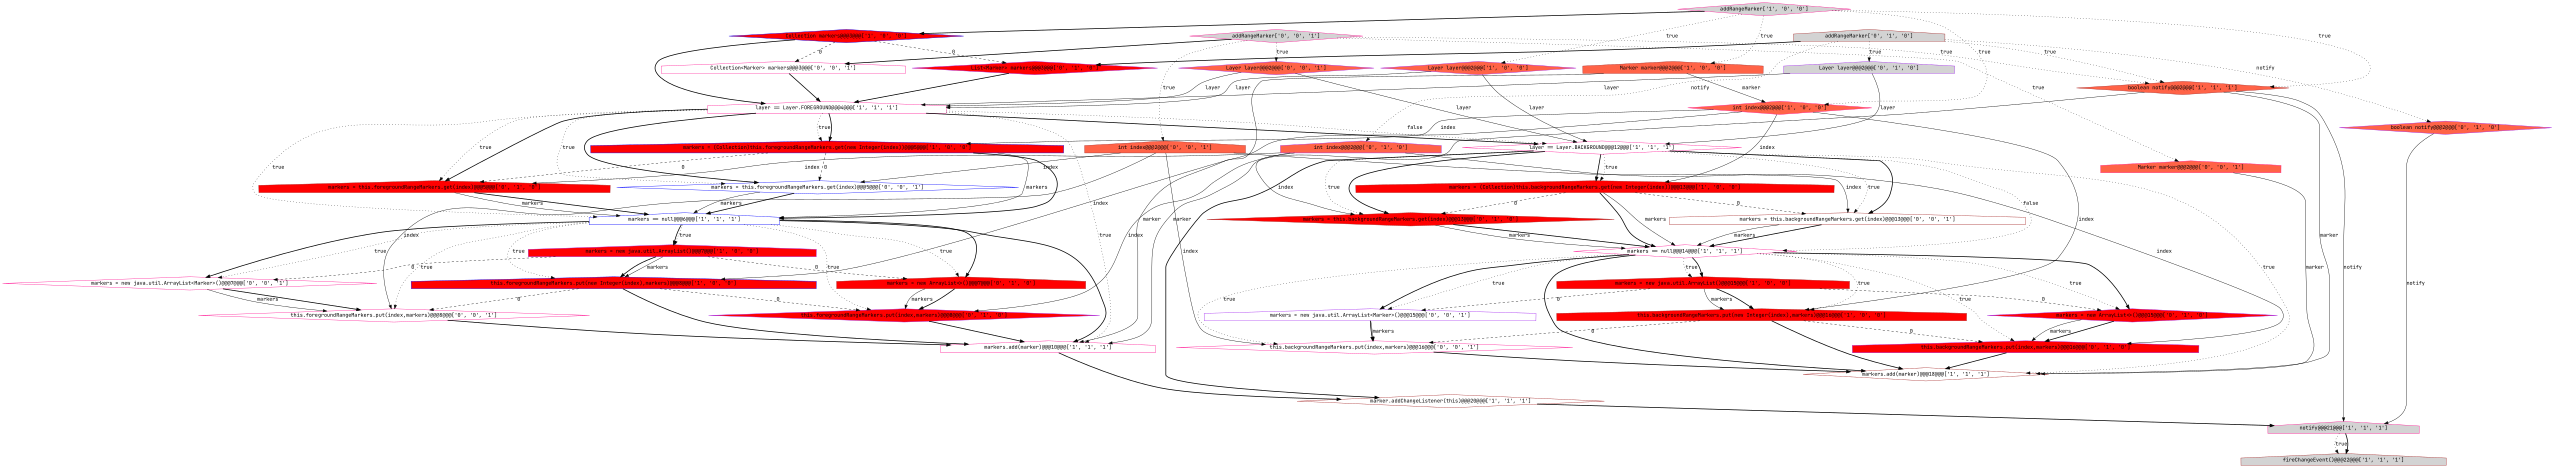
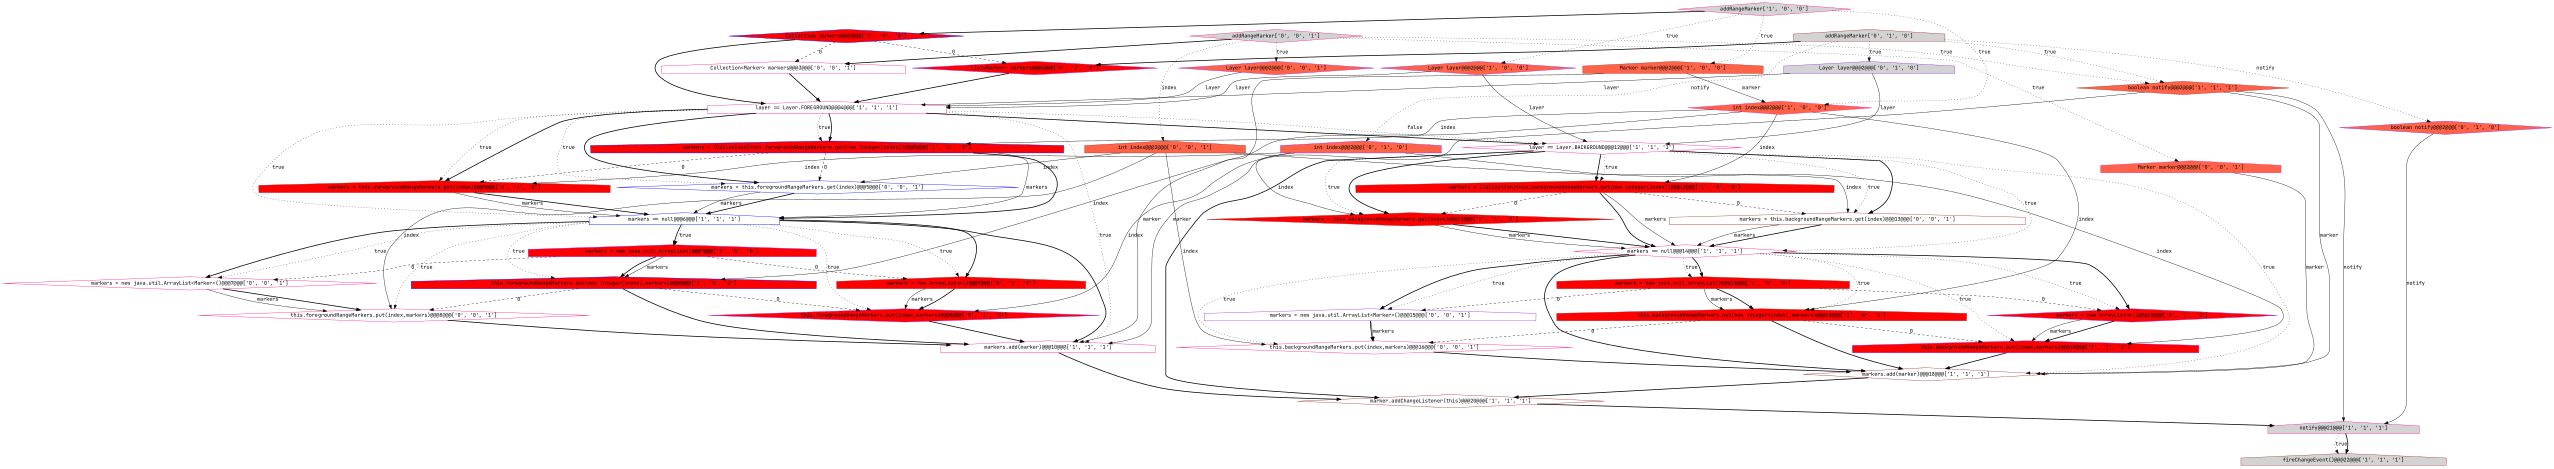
edge "addRangeMarker['1', '0', '0']" -> "boolean notify@@@2@@@['1', '1', '1']": removed, label "true"
edge "addRangeMarker['0', '0', '1']" -> "int index@@@2@@@['0', '0', '1']": label "true" -> "index"
edge "Layer layer@@@2@@@['0', '0', '1']" -> "layer == Layer.BACKGROUND@@@12@@@['1', '1', '1']": removed, label "layer"
edge "layer == Layer.BACKGROUND@@@12@@@['1', '1', '1']" -> "markers == null@@@14@@@['1', '1', '1']": label "false" -> "true"
edge "markers.add(marker)@@@18@@@['1', '1', '1']" -> "marker.addChangeListener(this)@@@20@@@['1', '1', '1']": added
